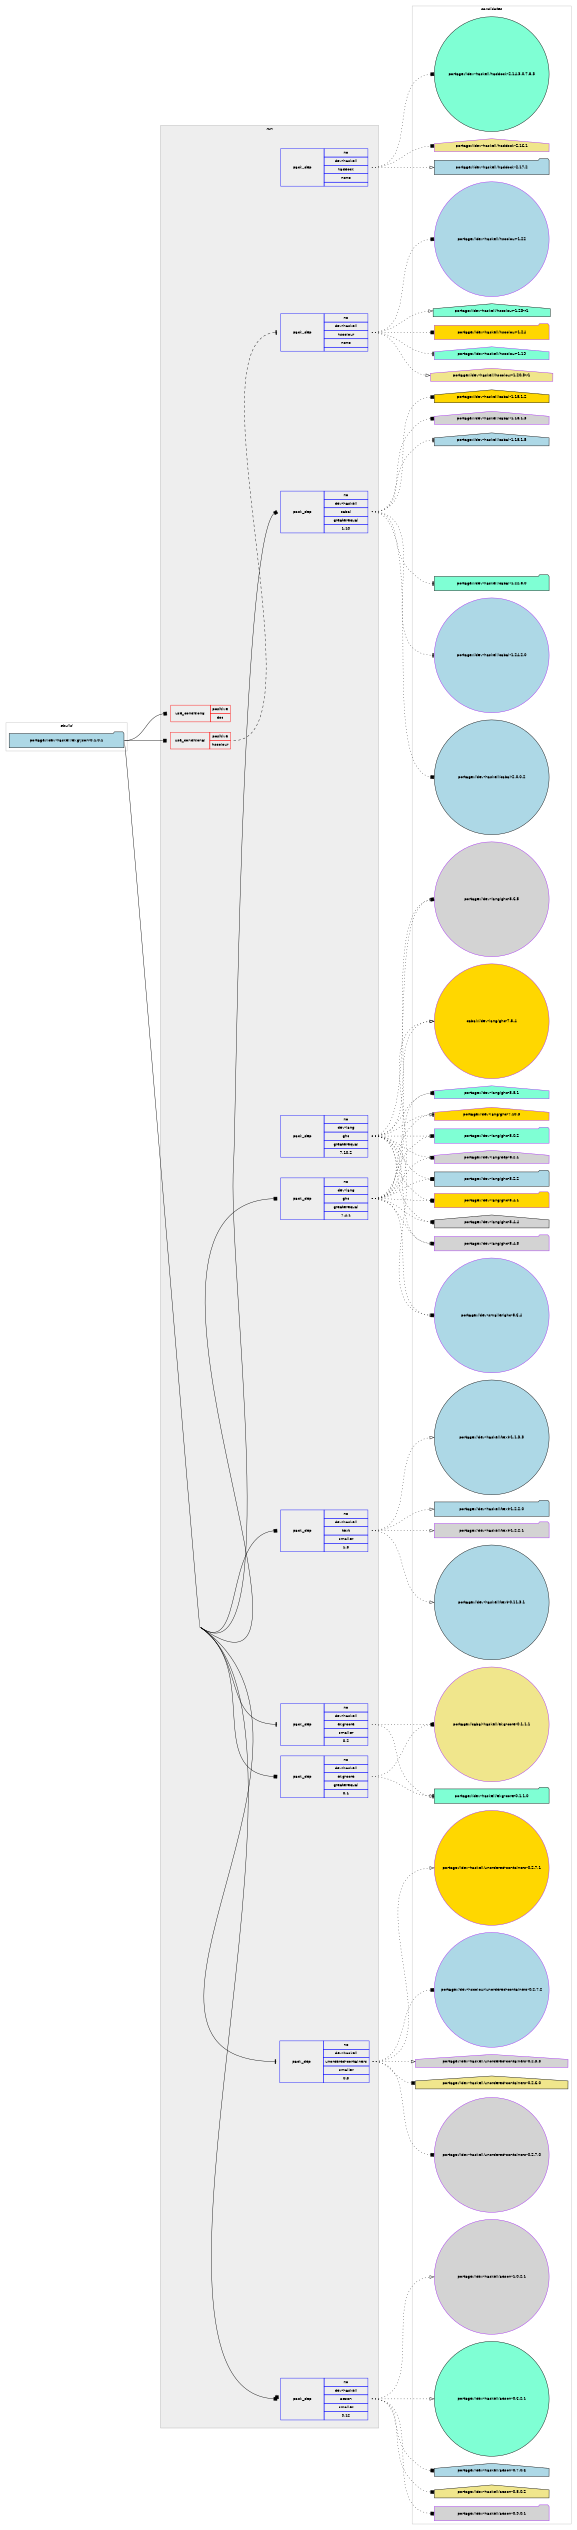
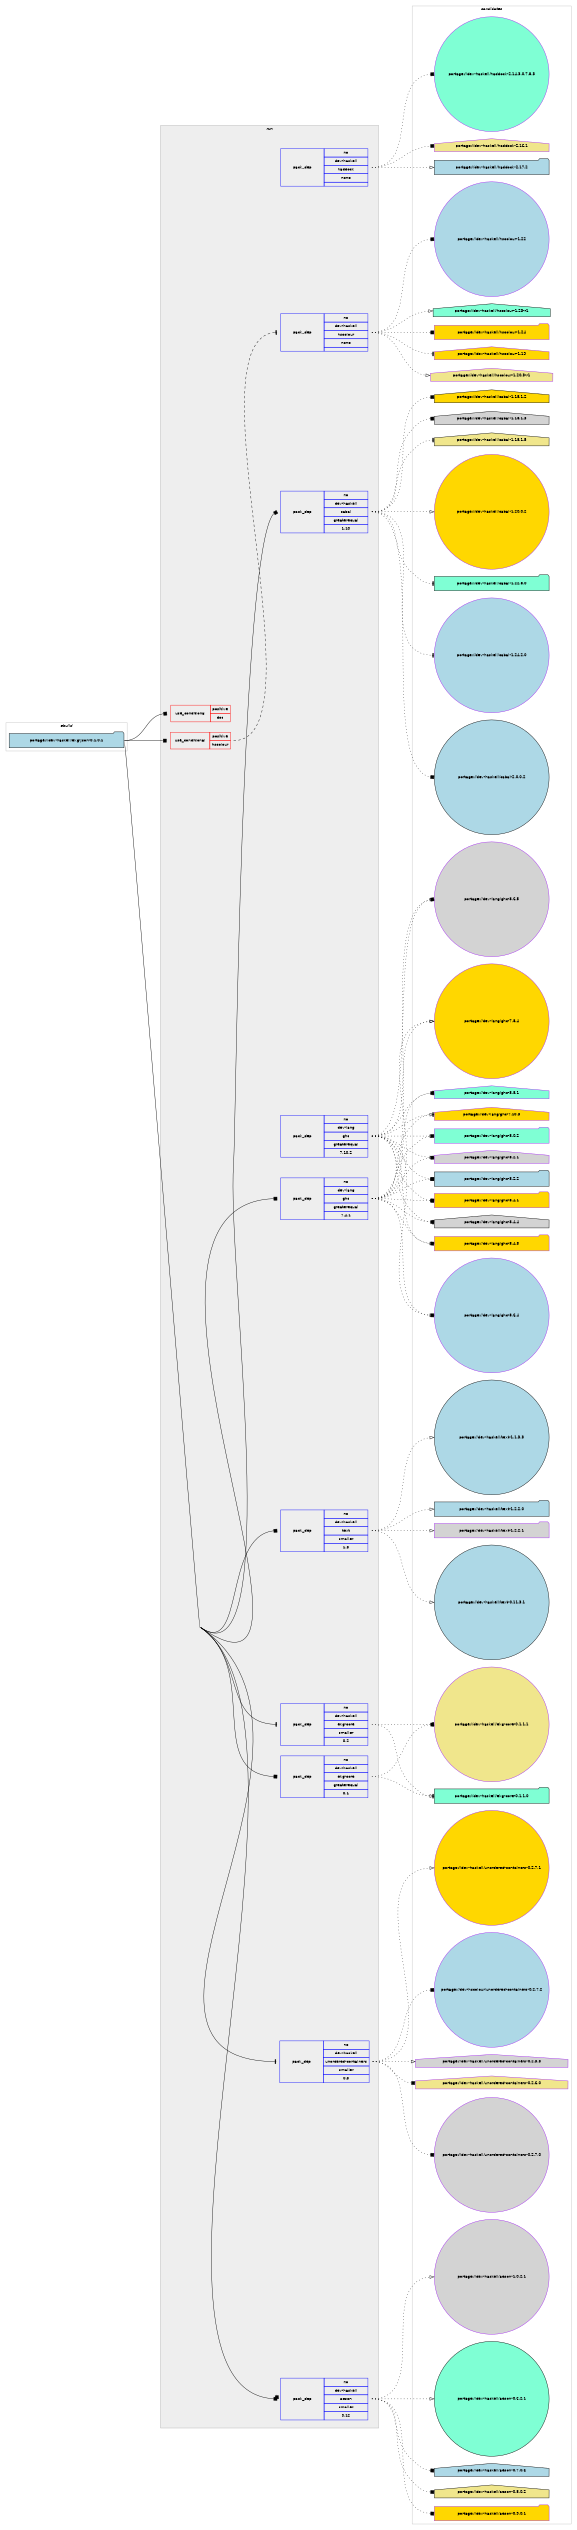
node "portage://dev-haskell/haddock-2.14.3.0.7.8.3": color black -> purple
node "portage://dev-haskell/hscolour-1.19": fillcolor aquamarine -> gold
node "portage://dev-haskell/cabal-1.18.1.3": color purple -> black
node "portage://dev-haskell/cabal-1.18.1.5": fillcolor lightblue -> khaki
node "portage://dev-haskell/cabal-1.20.0.2": added
node "cabal://dev-lang/ghc-7.8.4": label "cabal://dev-lang/ghc-7.8.4" -> "portage://dev-lang/ghc-7.8.4"
node "portage://dev-lang/dep-8.2.1": label "portage://dev-lang/dep-8.2.1" -> "portage://dev-lang/ghc-8.2.1"
node "portage://dev-lang/ghc-8.4.3": fillcolor lightgrey -> gold
node "portage://dev-smaller/ghc-8.6.4": label "portage://dev-smaller/ghc-8.6.4" -> "portage://dev-lang/ghc-8.6.4"
node "portage://cabal-haskell/ekg-core-0.1.1.1": label "portage://cabal-haskell/ekg-core-0.1.1.1" -> "portage://dev-haskell/ekg-core-0.1.1.1"
node "portage://dev-haskell/unordered-containers-0.2.6.0": color black -> purple
node "portage://dev-haskell/aeson-0.9.0.1": fillcolor lightgrey -> gold
